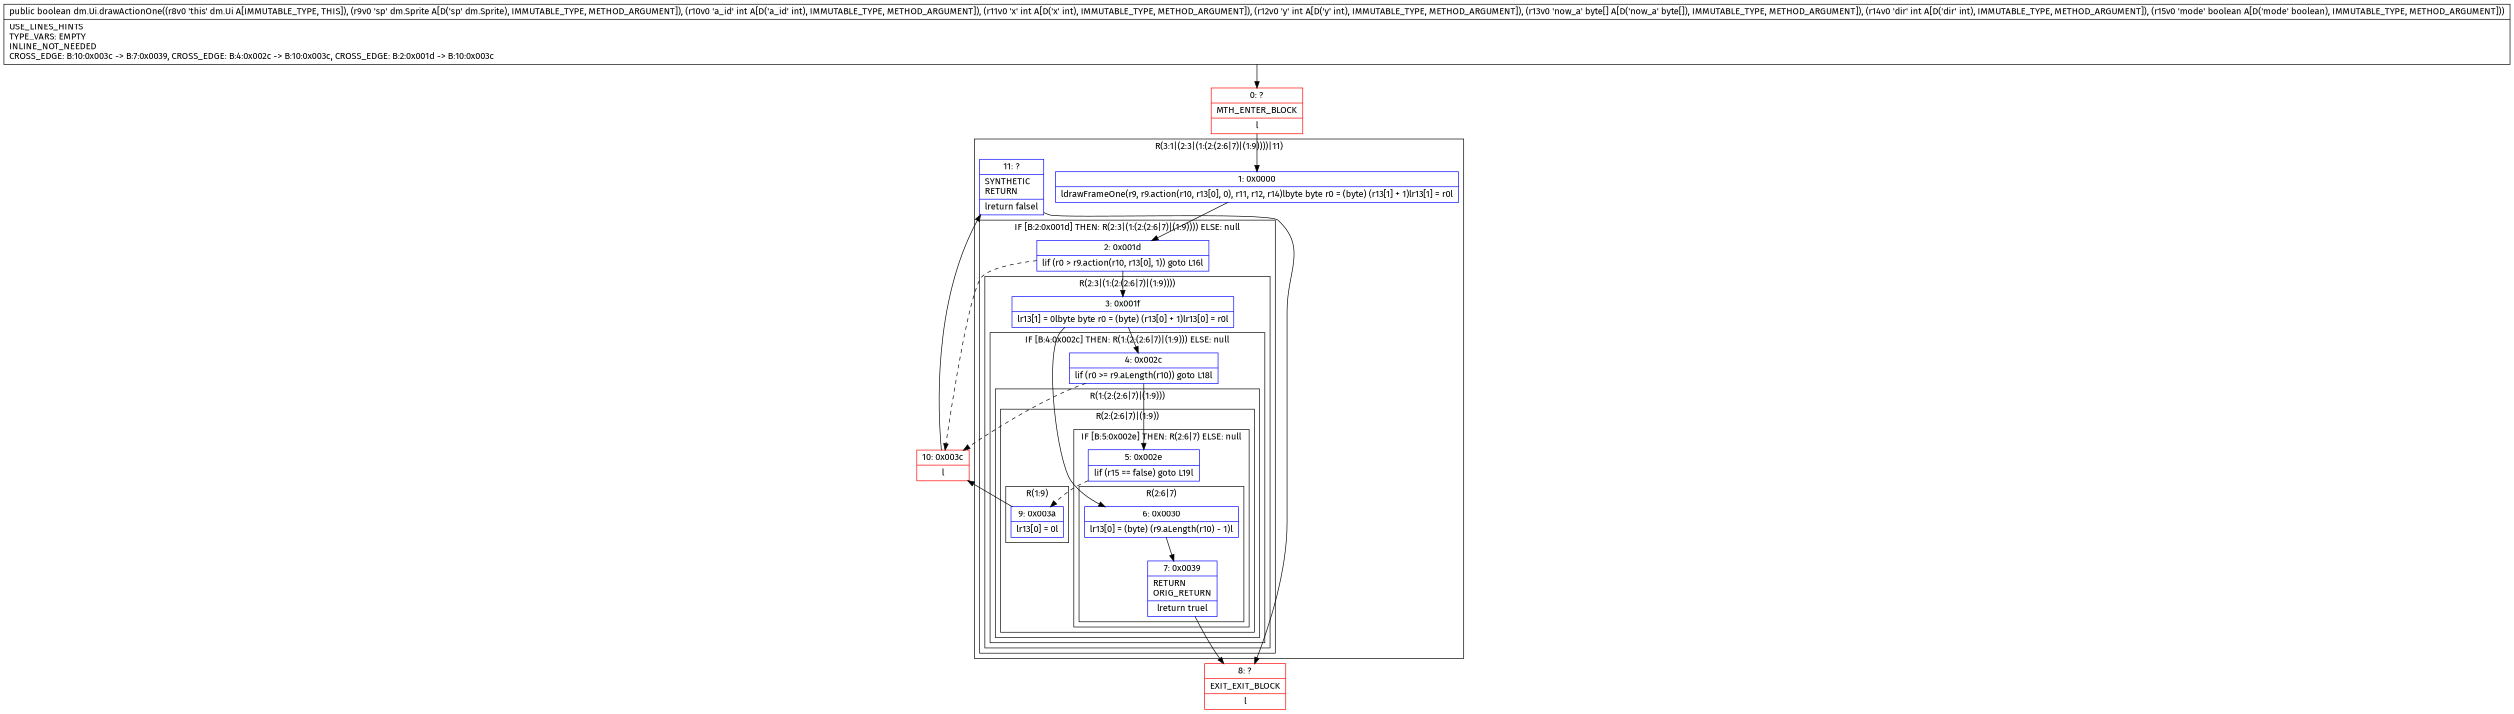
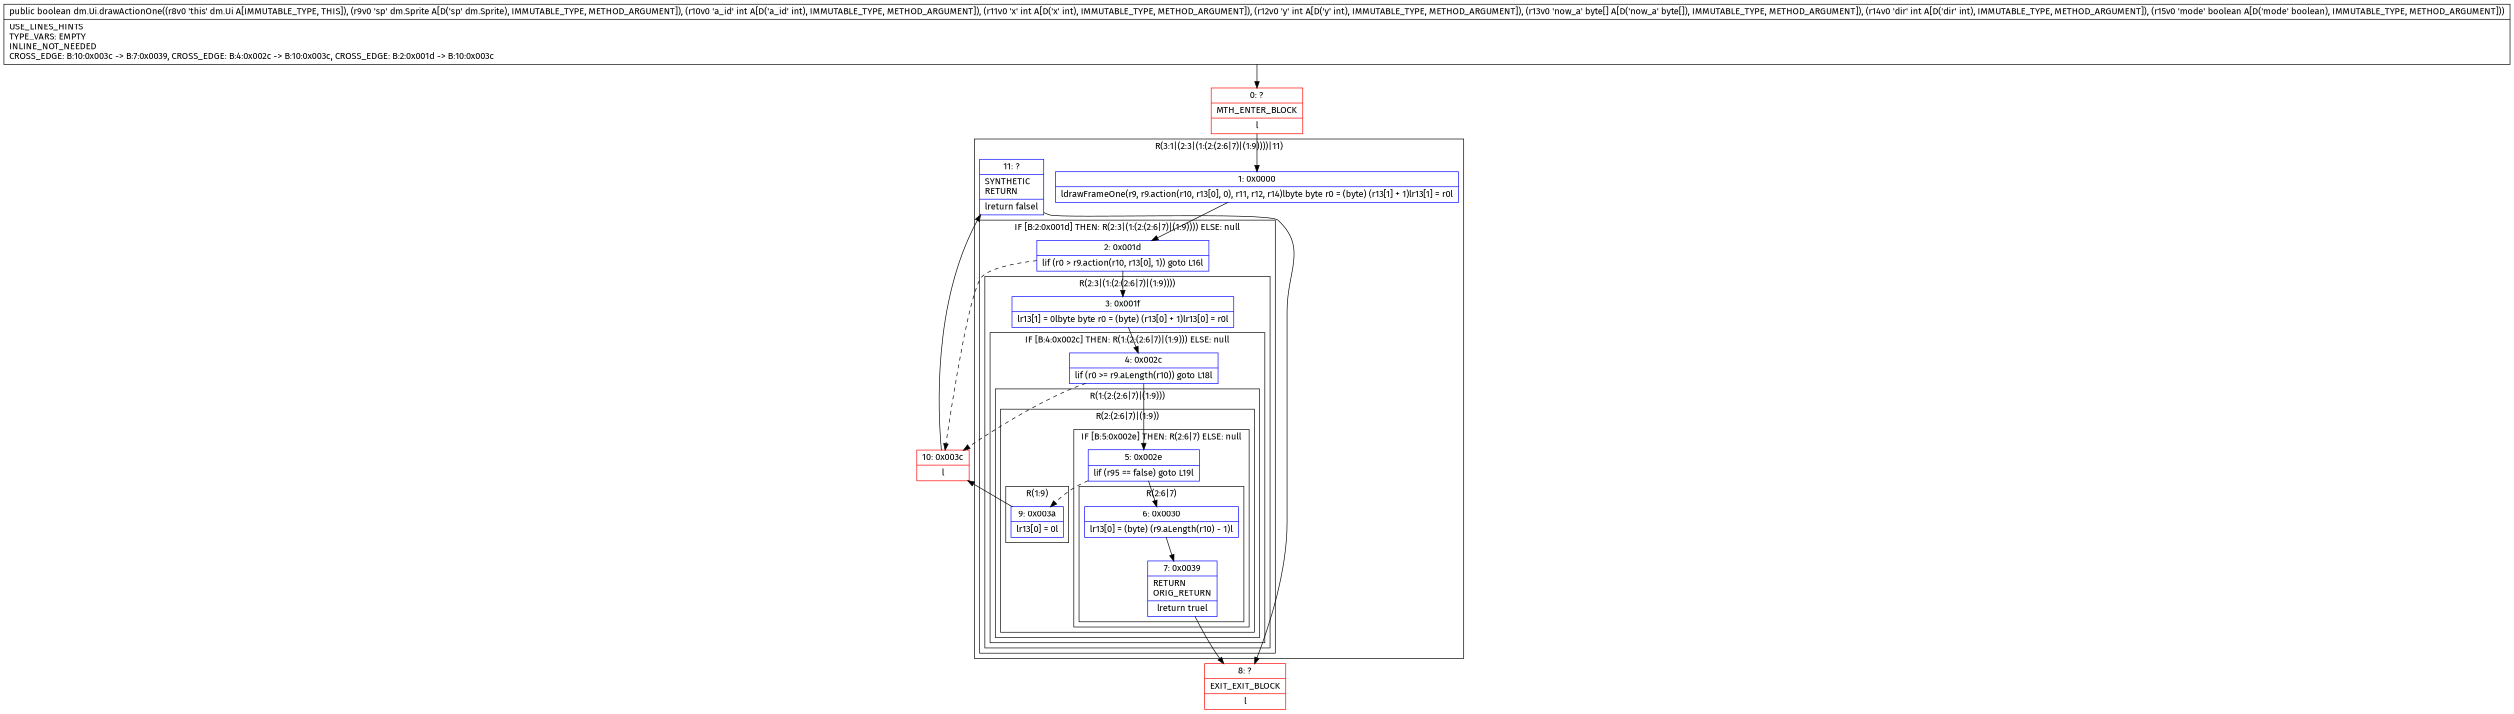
edge "3: 0x001f" -> "6: 0x0030": now "5: 0x002e" -> "6: 0x0030"
node "5: 0x002e": text "lif (r15 == false) goto L19l" -> "lif (r95 == false) goto L19l"
